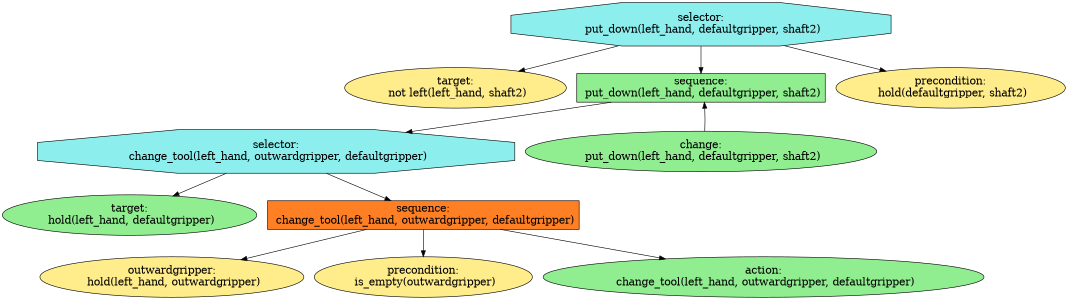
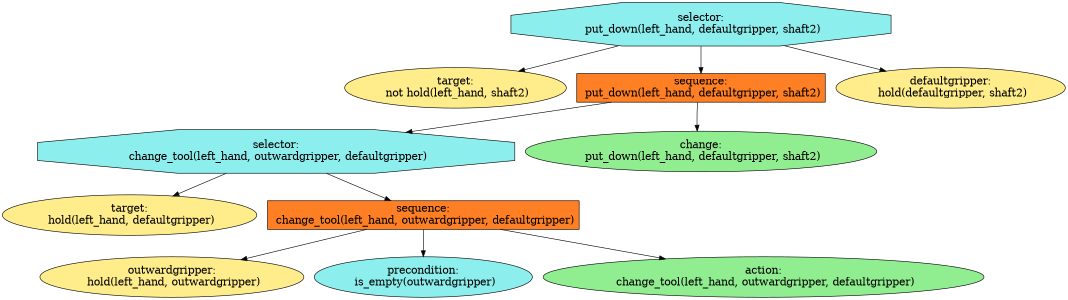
node "target: not left(left_hand, shaft2)": label "target: not left(left_hand, shaft2)" -> "target: not hold(left_hand, shaft2)"
node "sequence: put_down(left_hand, defaultgripper, shaft2)": fillcolor lightgreen -> chocolate1
node "precondition: hold(defaultgripper, shaft2)": label "precondition: hold(defaultgripper, shaft2)" -> "defaultgripper: hold(defaultgripper, shaft2)"
edge "change: put_down(left_hand, defaultgripper, shaft2)" -> "sequence: put_down(left_hand, defaultgripper, shaft2)": reversed
node "target: hold(left_hand, defaultgripper)": fillcolor lightgreen -> lightgoldenrod1
node "precondition: is_empty(outwardgripper)": fillcolor lightgoldenrod1 -> darkslategray2
